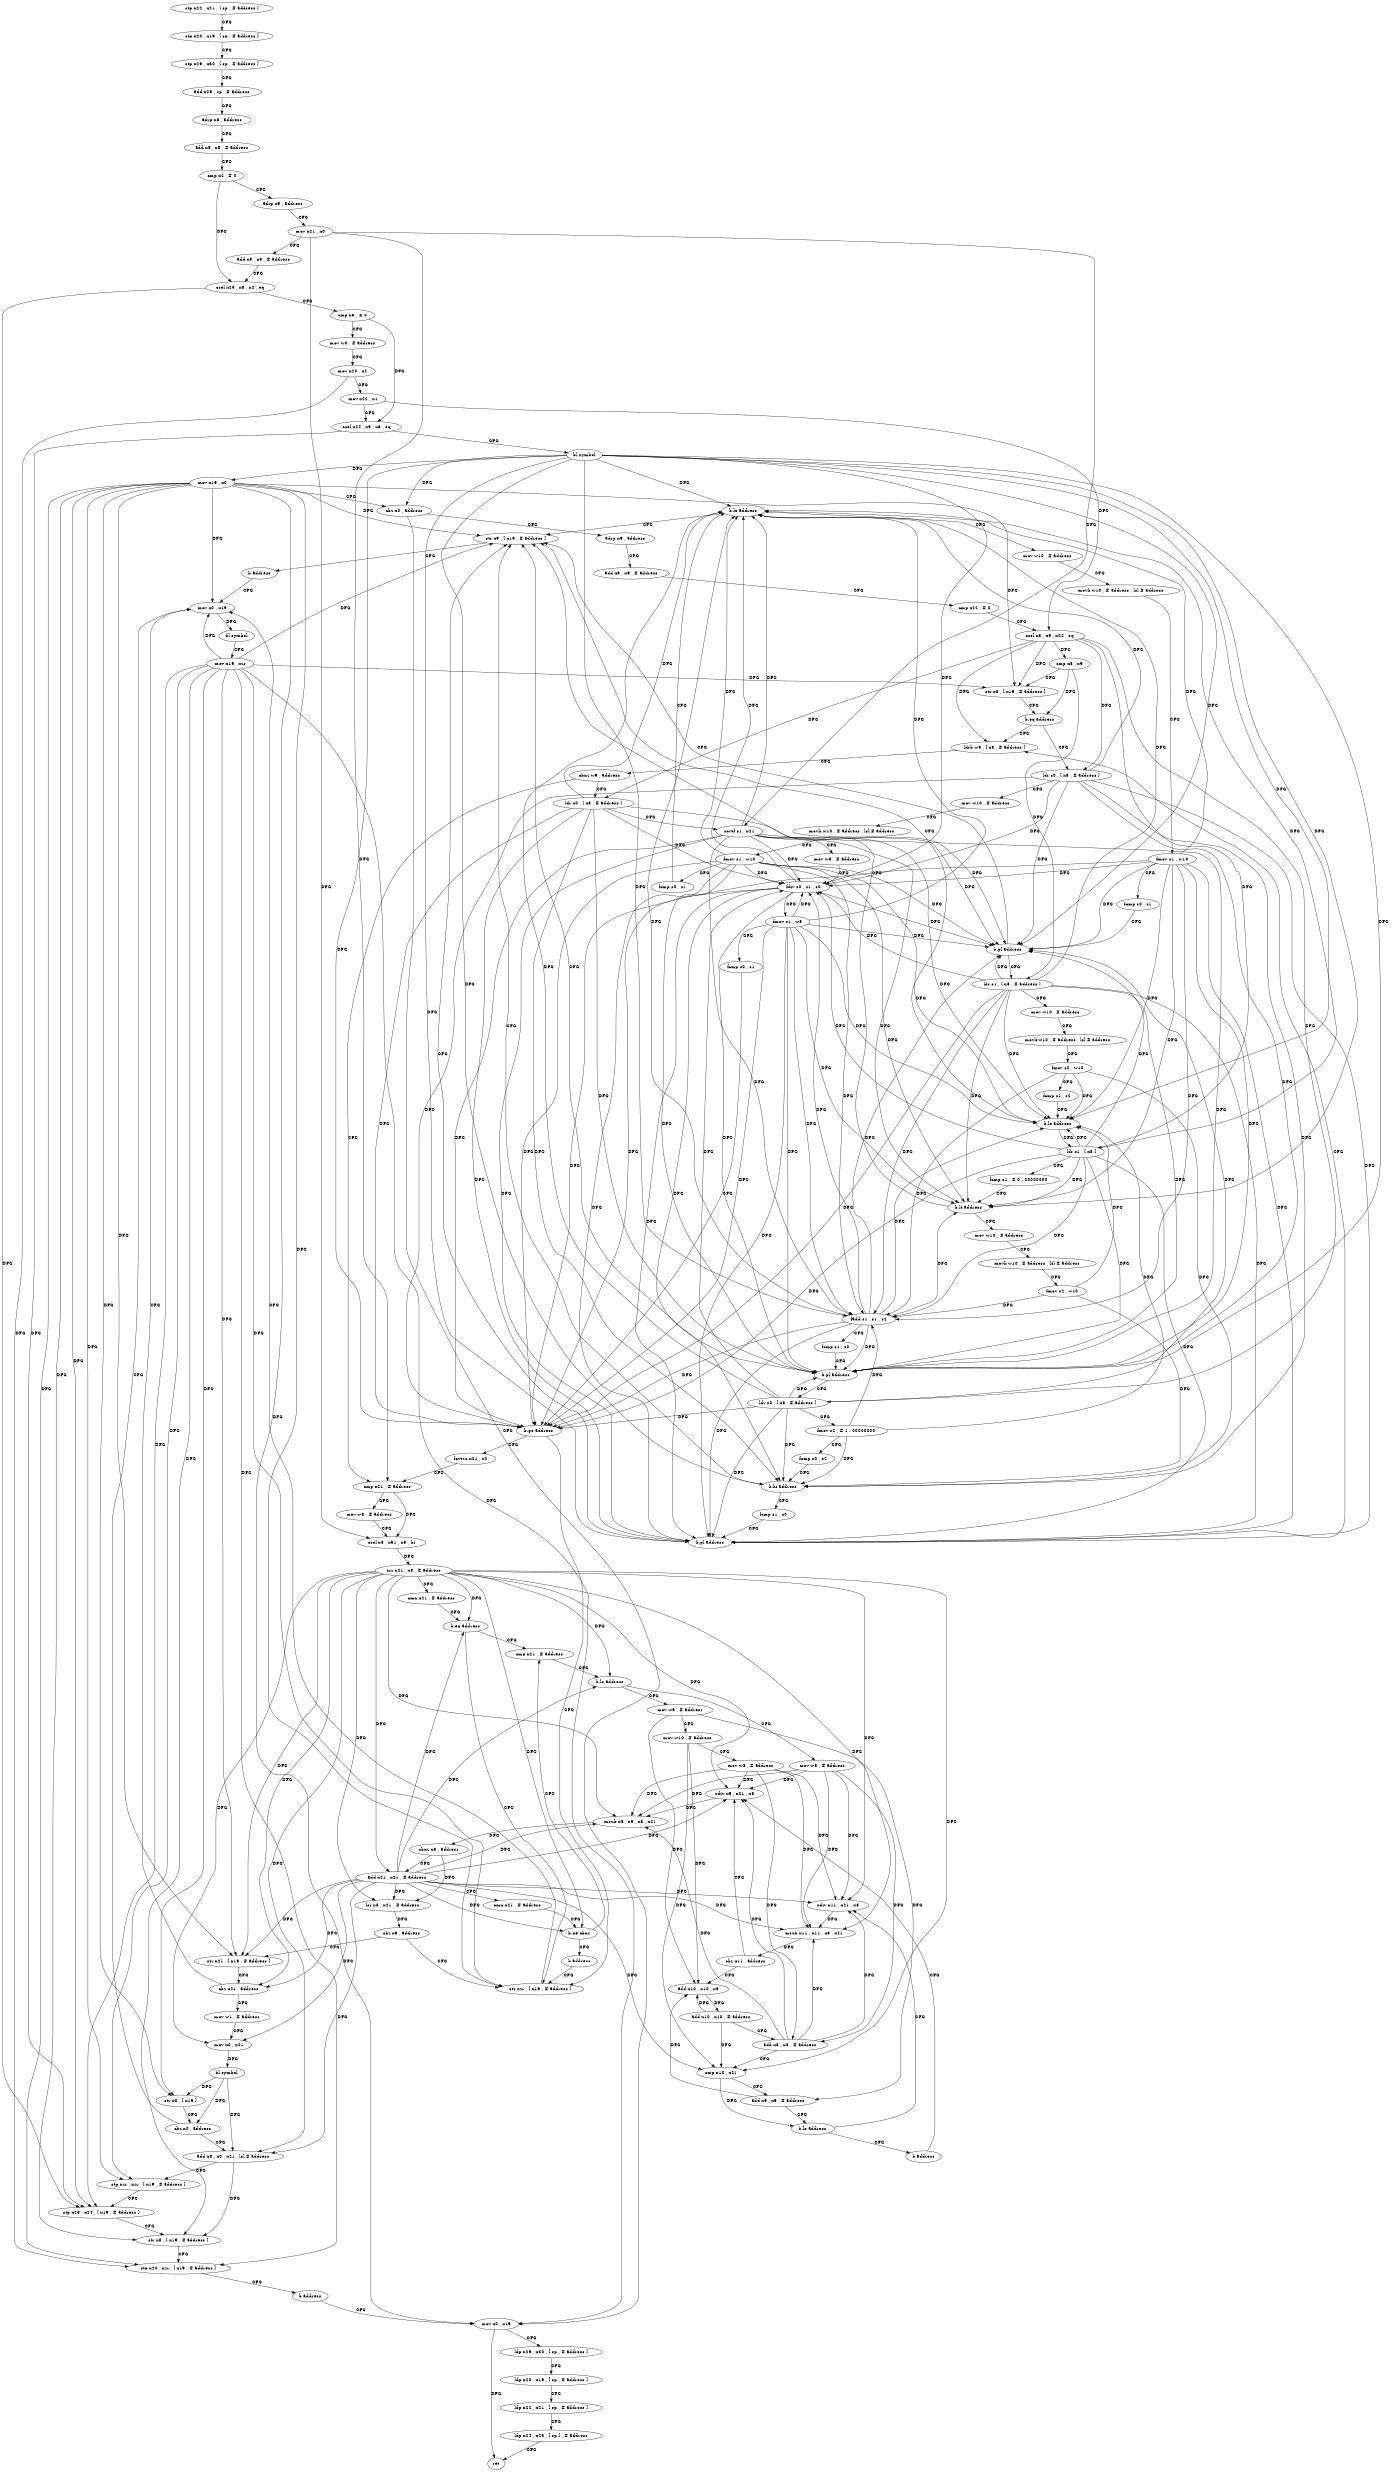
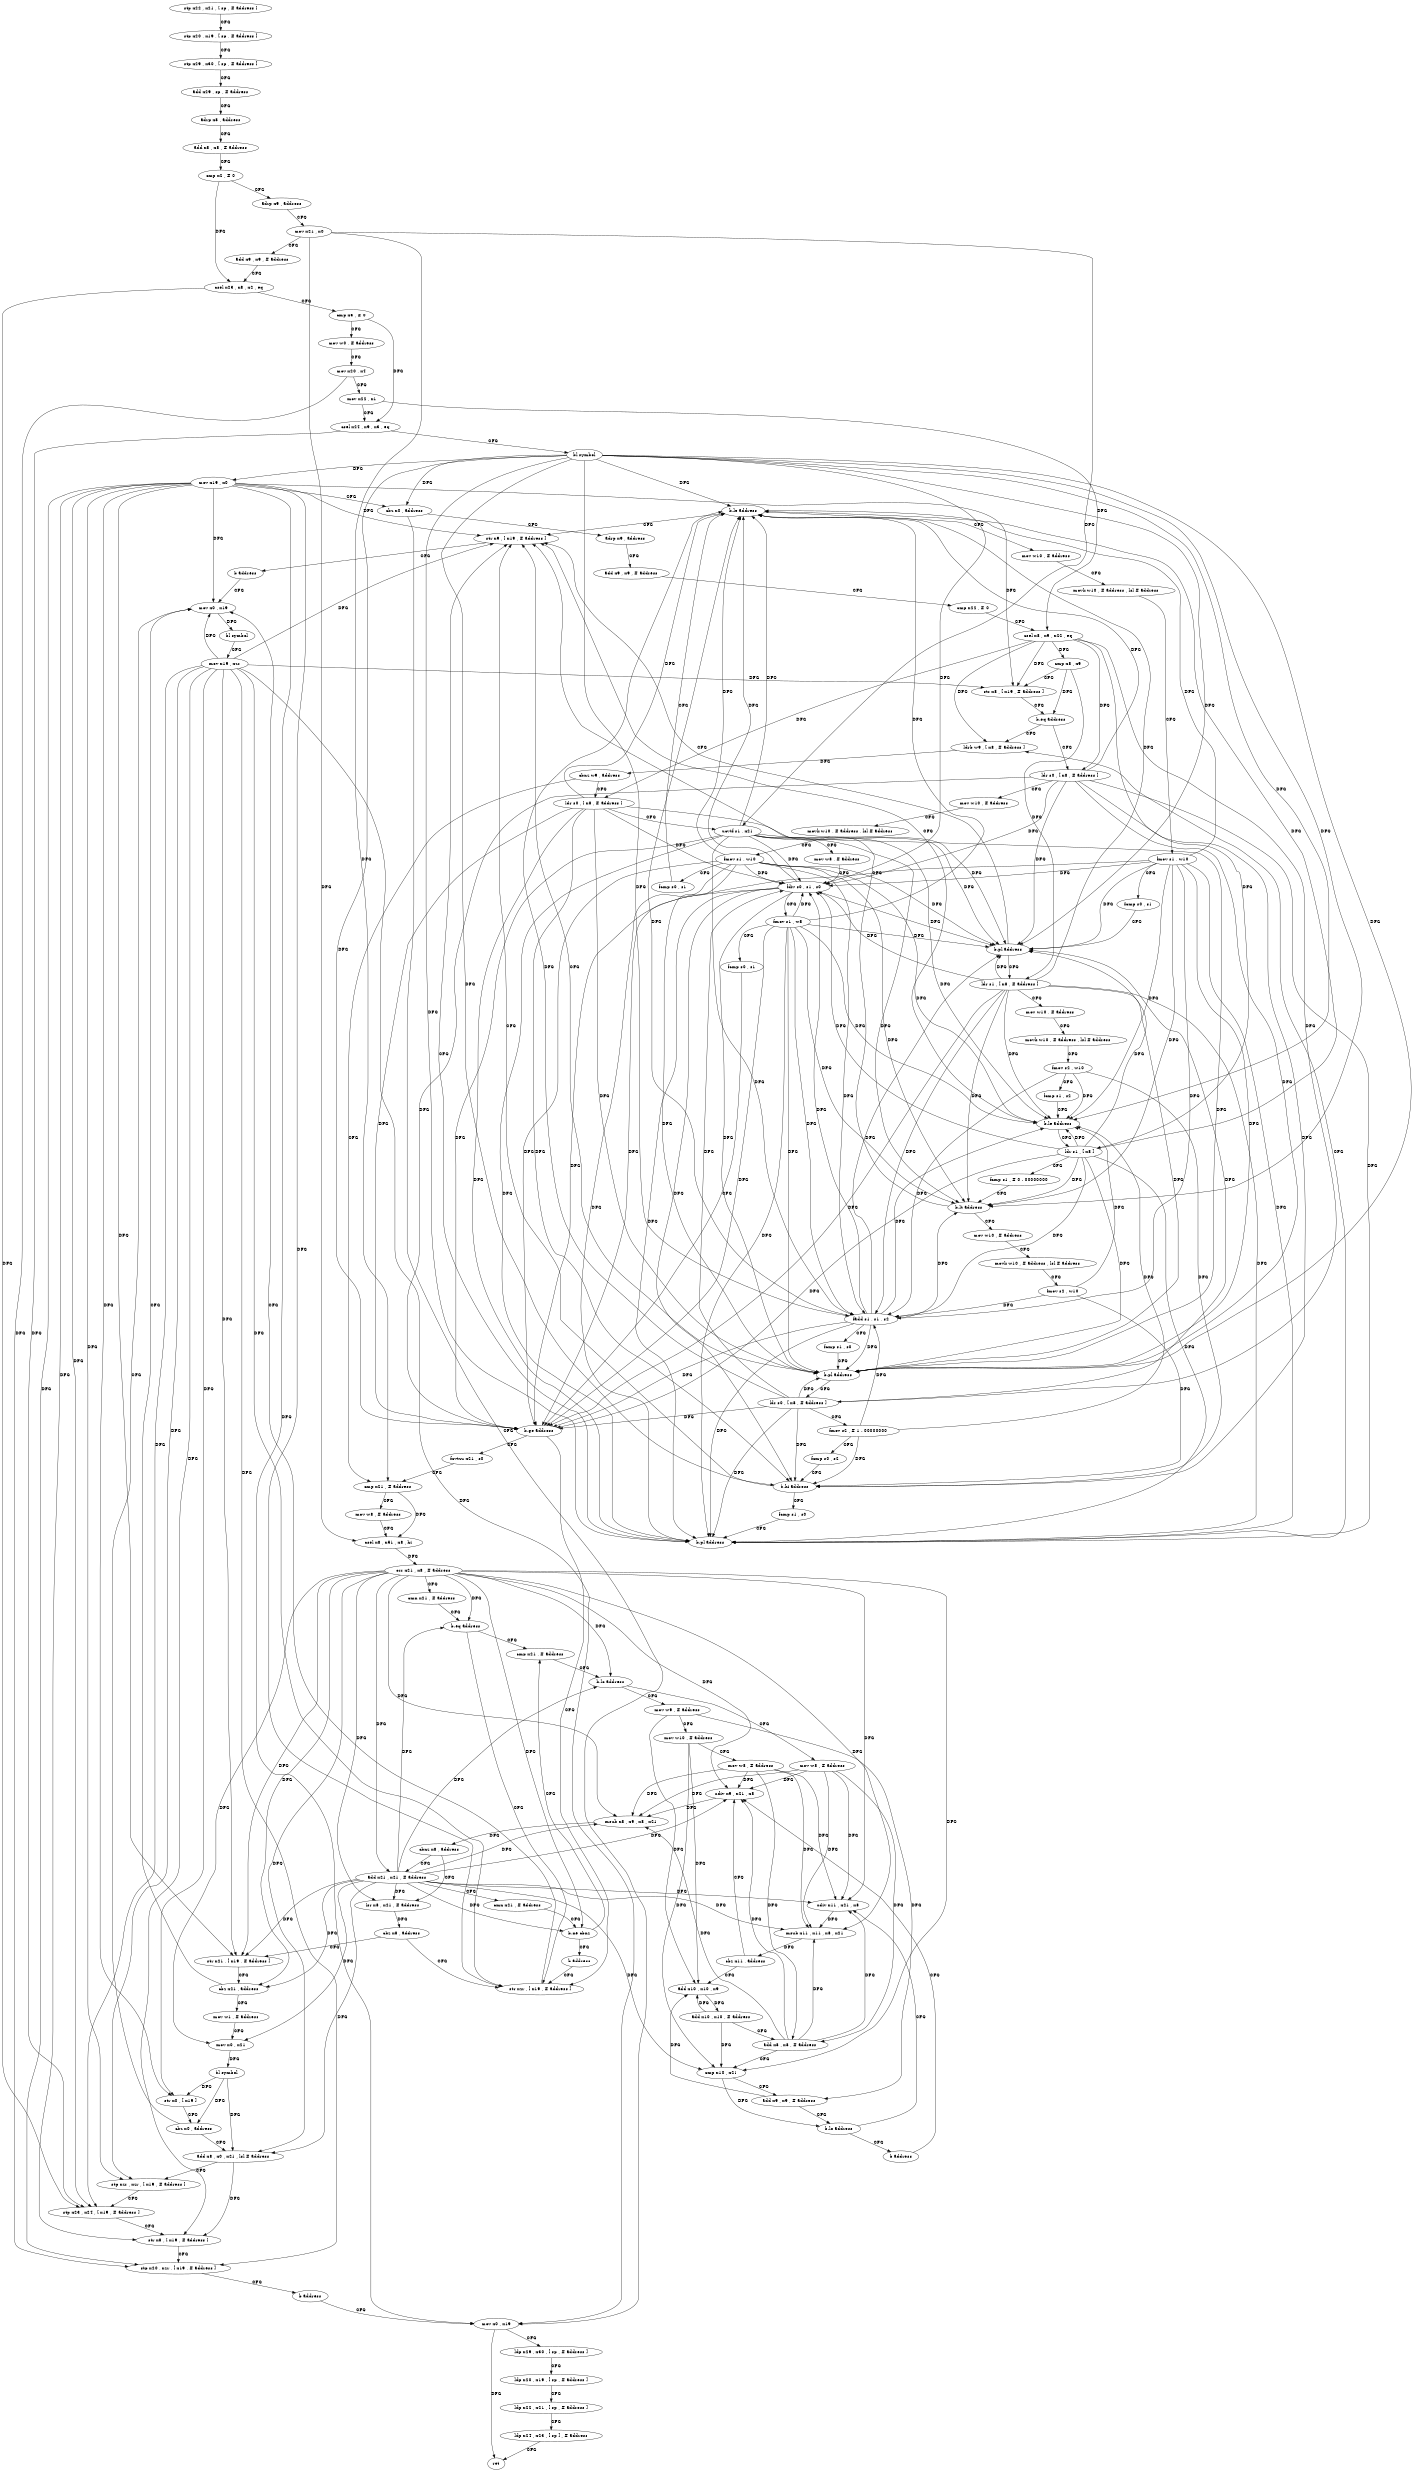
edge "ldrb w9 , [ x8 , # address ]" -> "cbnz w9 , address": label "CFG" -> "DFG"
edge "cbnz x8 , address" -> "lsr x8 , x21 , # address": label "DFG" -> "CFG"
